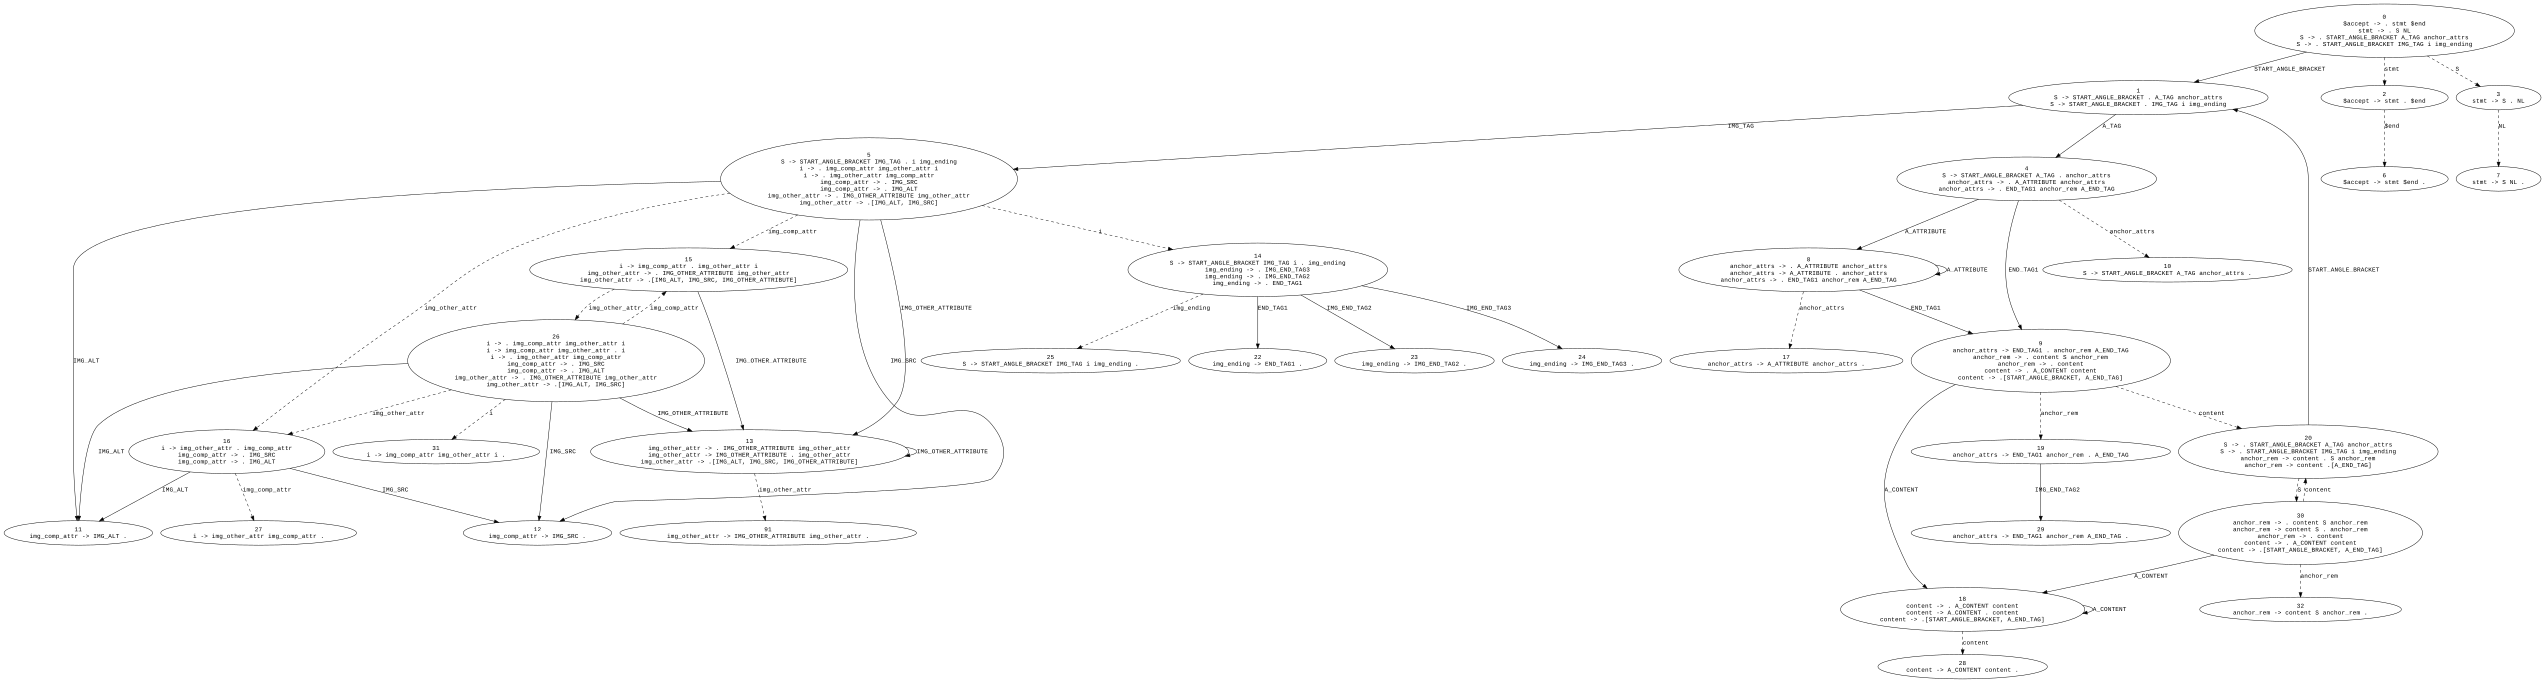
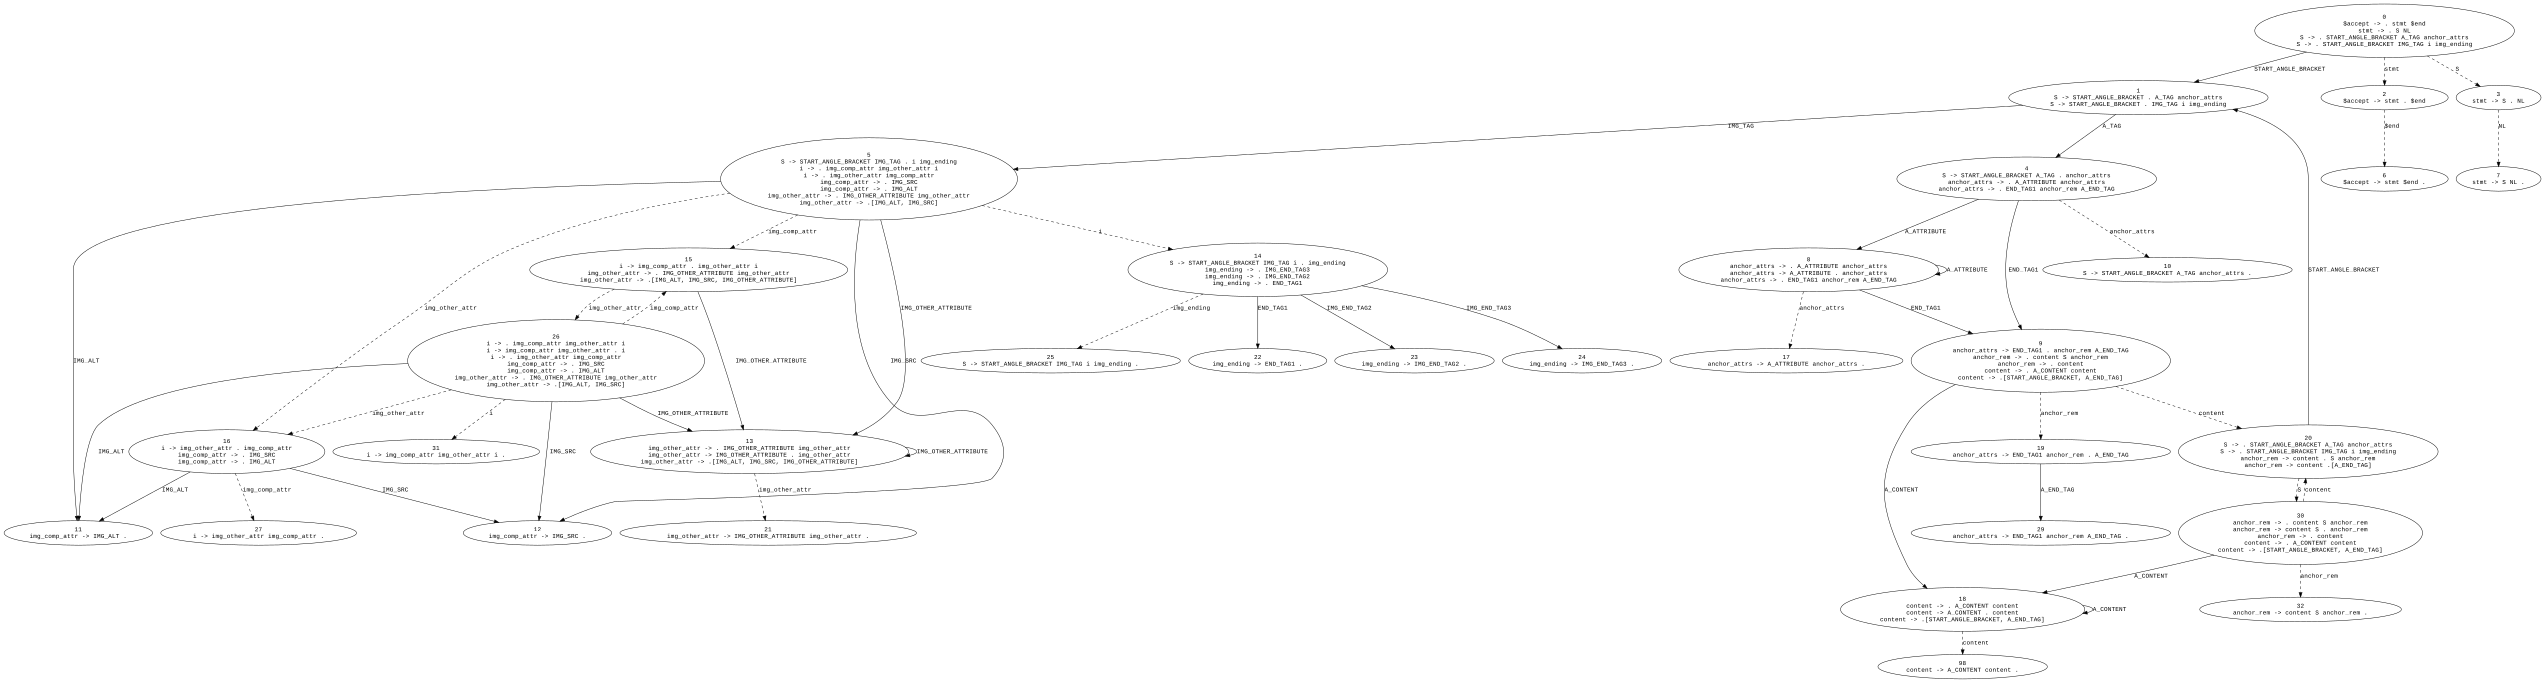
edge "19 anchor_attrs -> END_TAG1 anchor_rem . A_END_TAG" -> "29 anchor_attrs -> END_TAG1 anchor_rem A_END_TAG .": label "IMG_END_TAG2" -> "A_END_TAG"
node "91 img_other_attr -> IMG_OTHER_ATTRIBUTE img_other_attr .": label "91 img_other_attr -> IMG_OTHER_ATTRIBUTE img_other_attr ." -> "21 img_other_attr -> IMG_OTHER_ATTRIBUTE img_other_attr ."
node "28 content -> A_CONTENT content .": label "28 content -> A_CONTENT content ." -> "98 content -> A_CONTENT content ."
